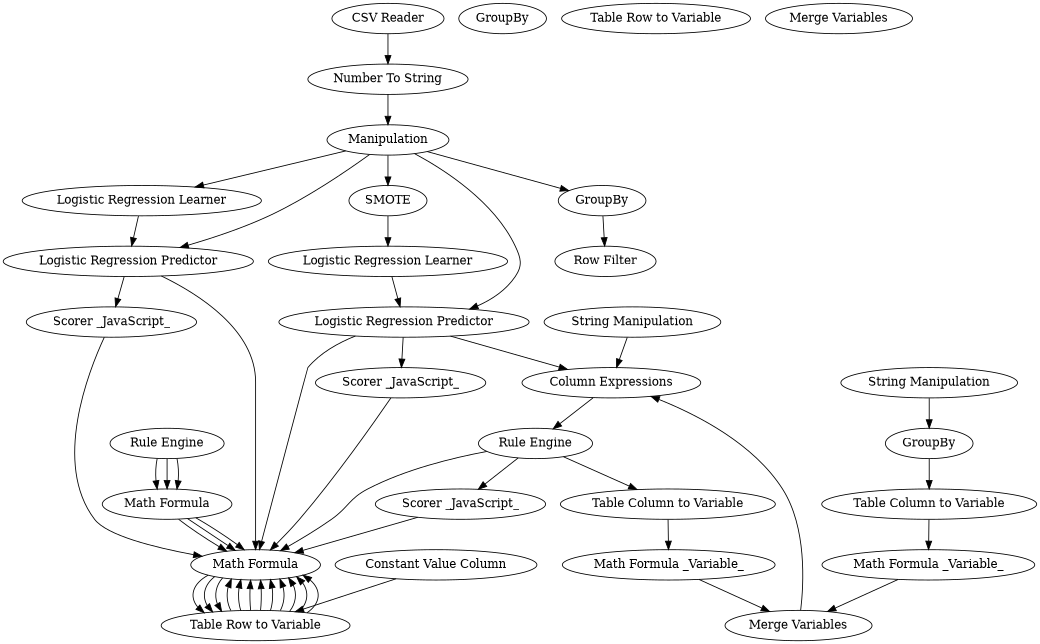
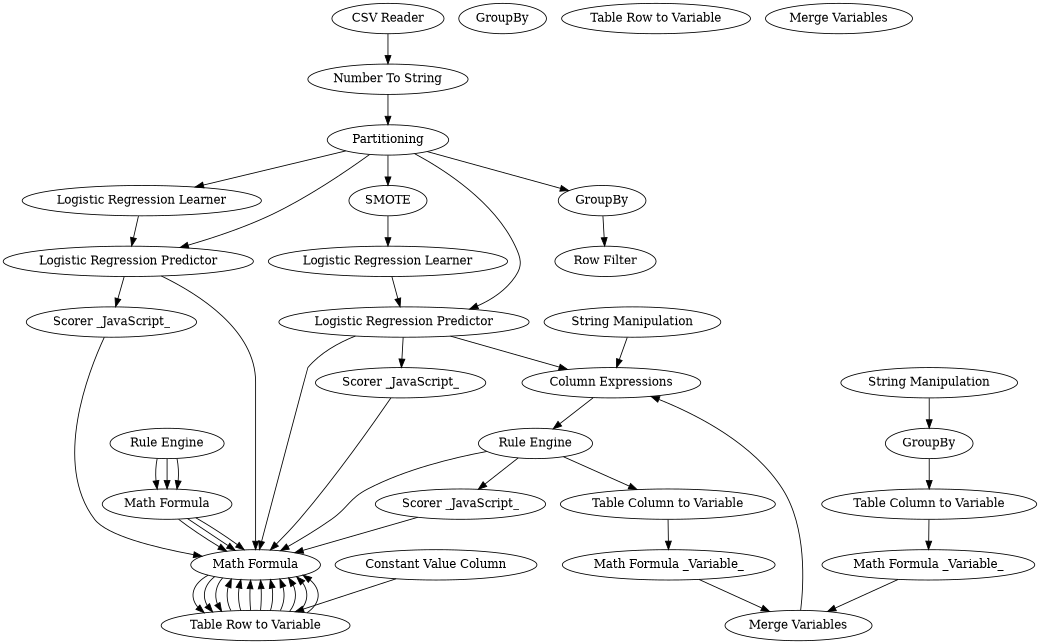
node "Manipulation": label "Manipulation" -> "Partitioning"
